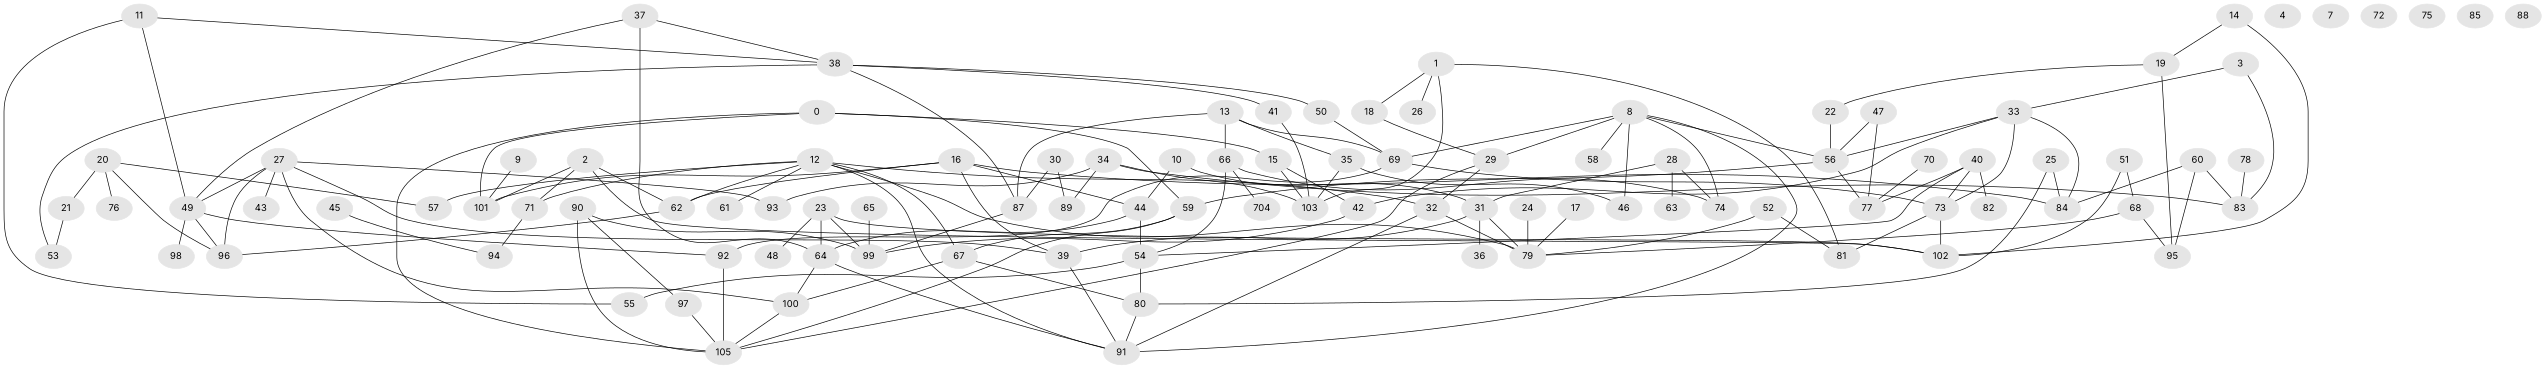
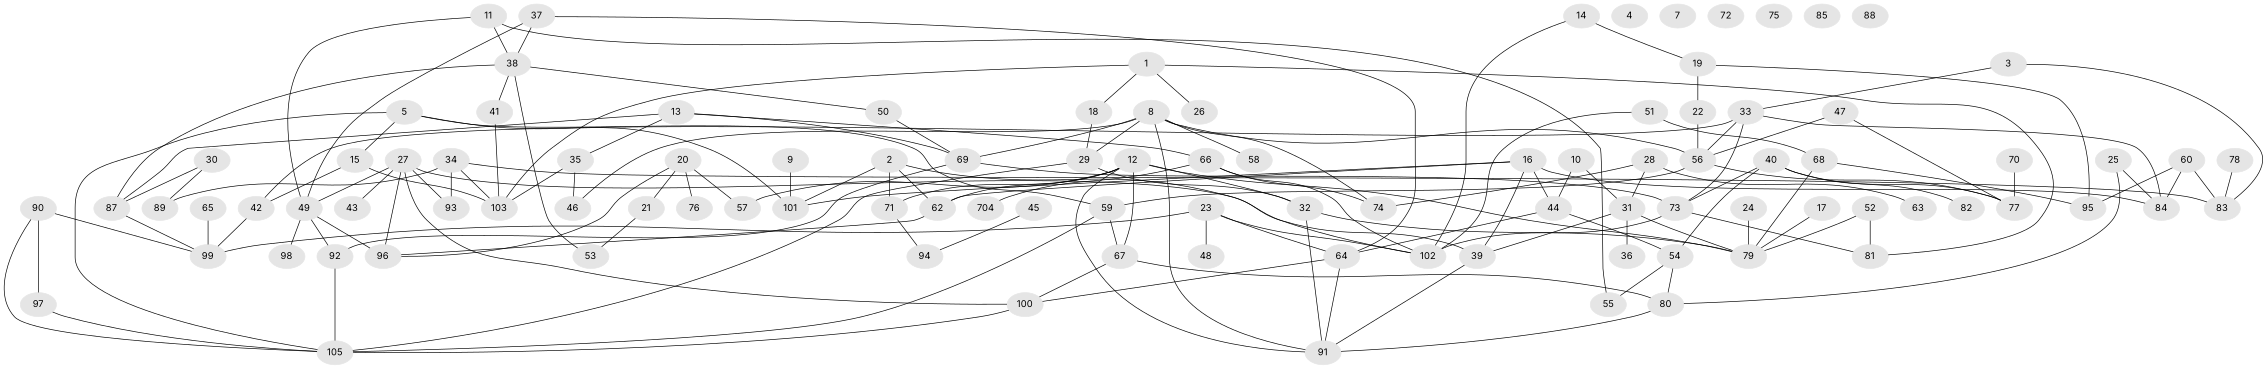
node "0": label "0" -> "5"
node "61": removed
edge "66" -- "54": now "66" -- "102"
